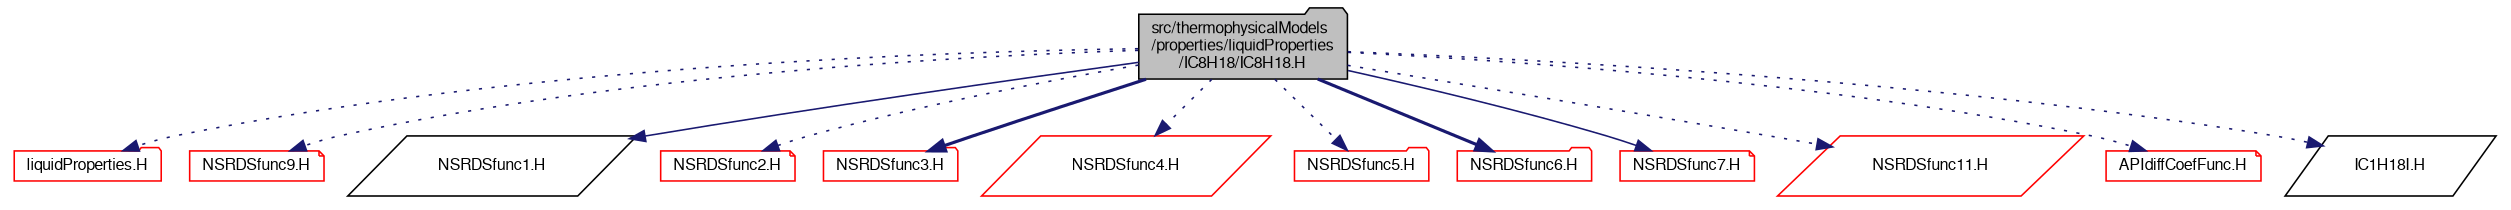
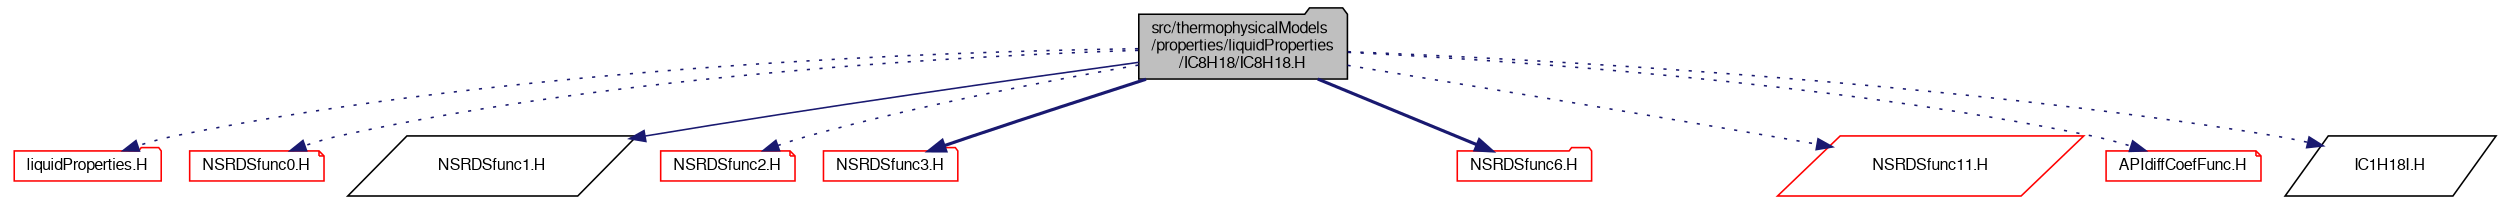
node "NSRDSfunc9.H": label "NSRDSfunc9.H" -> "NSRDSfunc0.H"
node "NSRDSfunc4.H": removed
node "NSRDSfunc5.H": removed
node "NSRDSfunc7.H": removed
